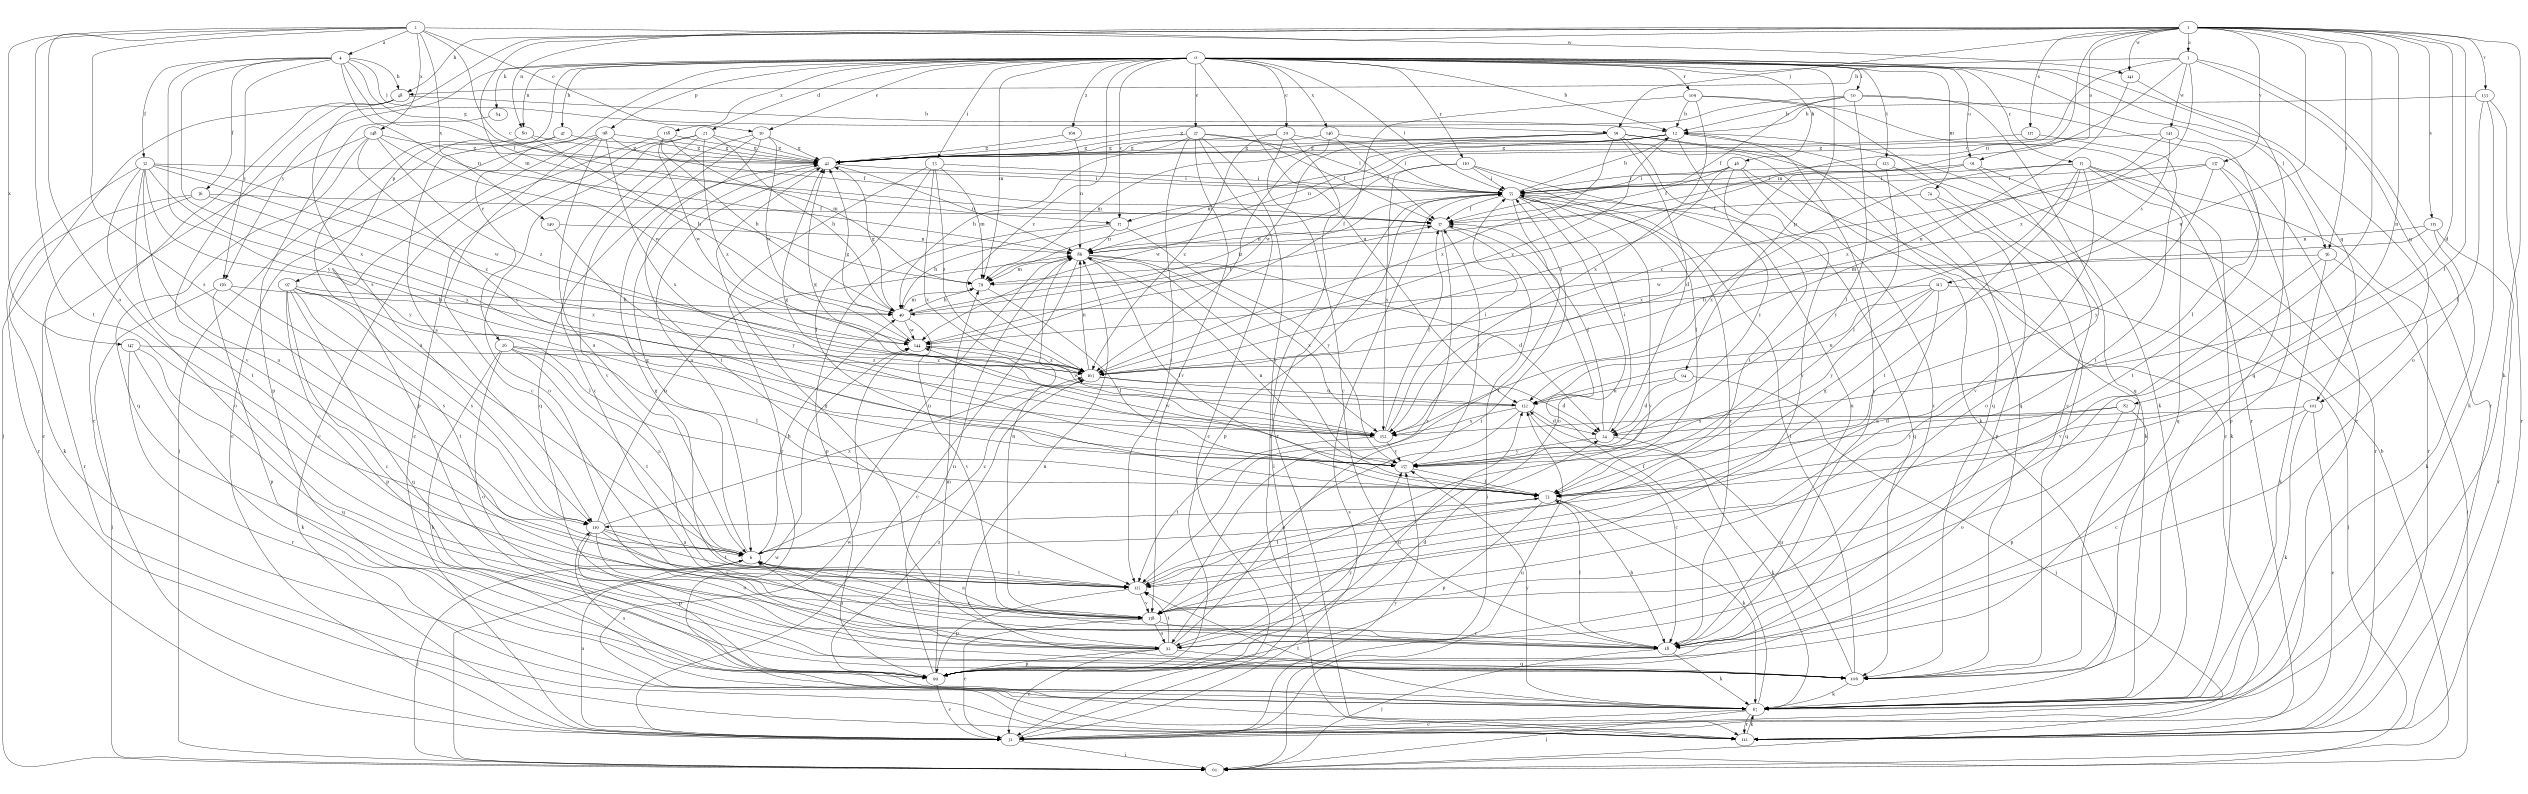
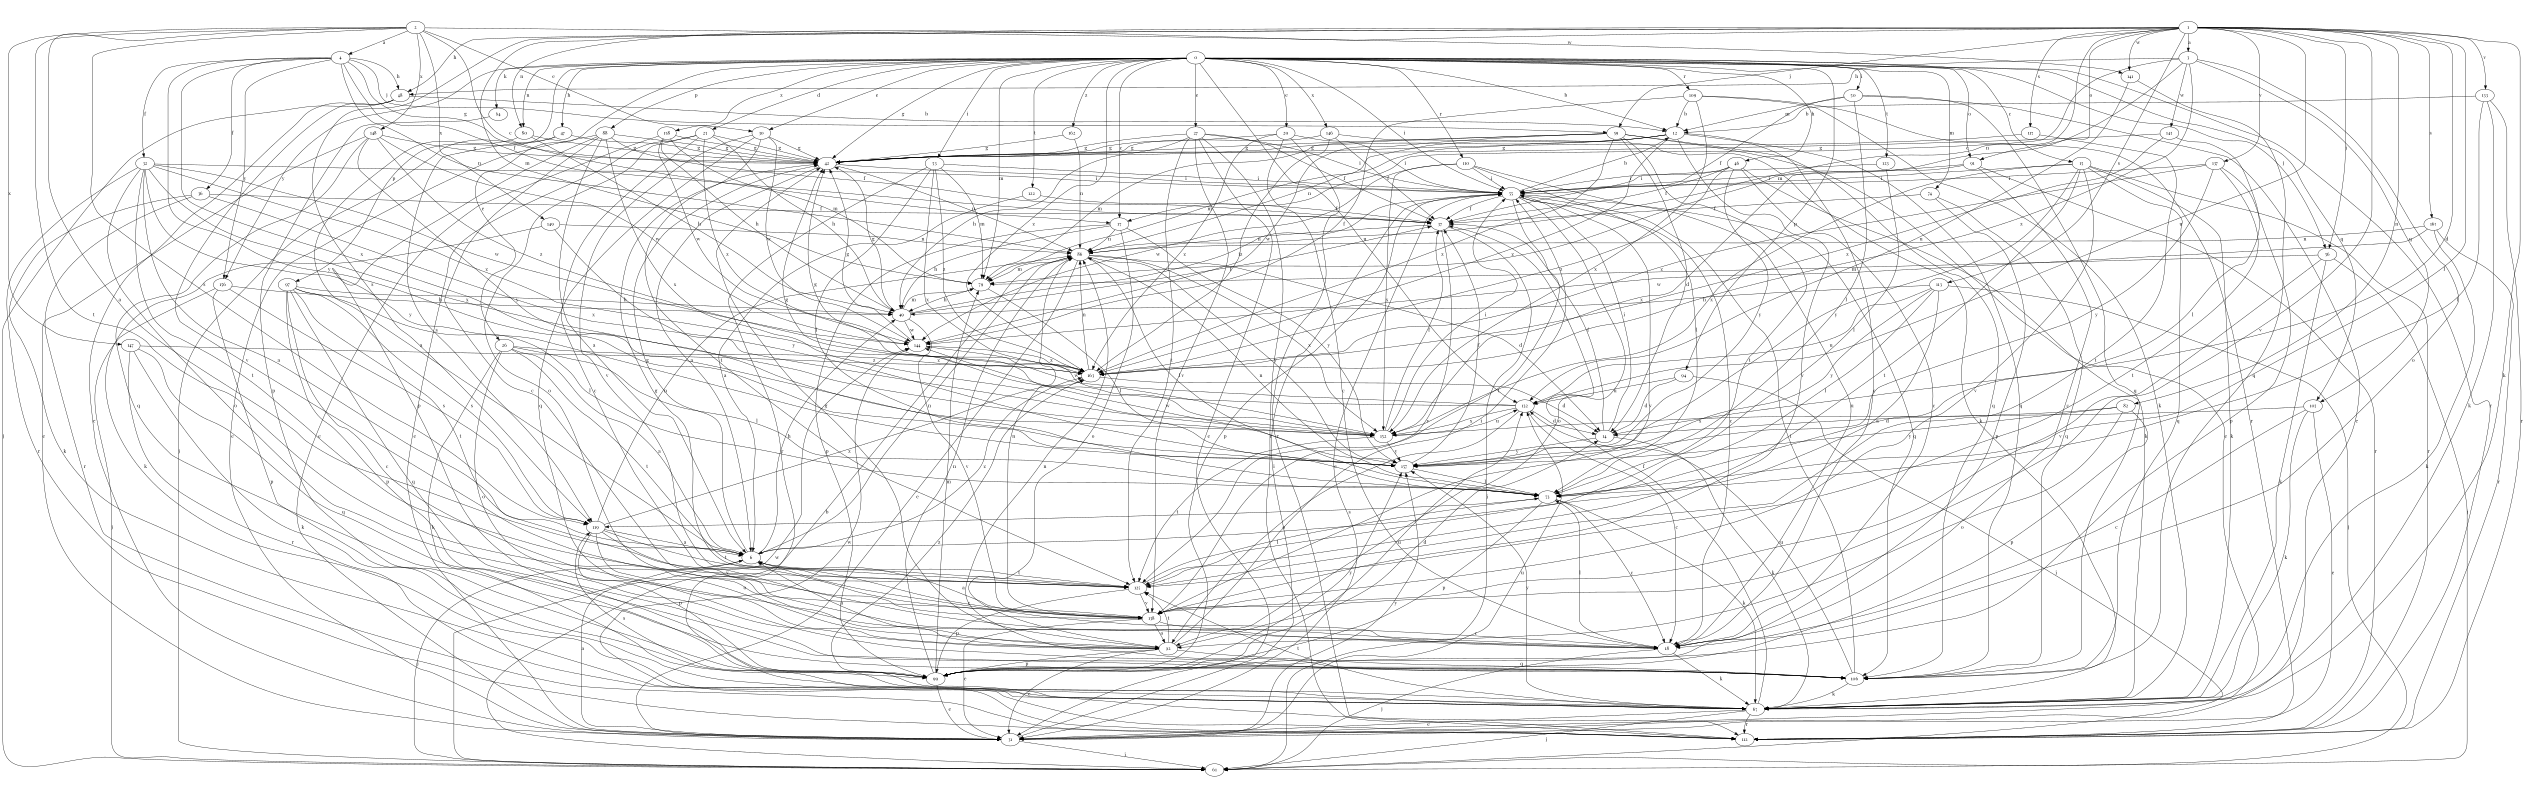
edge "50" -> "12": label "b" -> "m"
edge "50" -> "42": now "0" -> "42"
node "98": label "98" -> "88"
node "169": label "169" -> "162"
node "122": added
node "115": label "115" -> "165"
edge "143" -> "113": now "1" -> "113"
edge "113" -> "73": label "g" -> "l"
edge "163" -> "132": now "152" -> "132"
node "24": label "24" -> "14"
edge "123" -> "92": now "17" -> "92"
edge "73" -> "18": label "b" -> "c"
edge "112" -> "67": now "149" -> "67"
edge "61" -> "12": now "61" -> "86"
